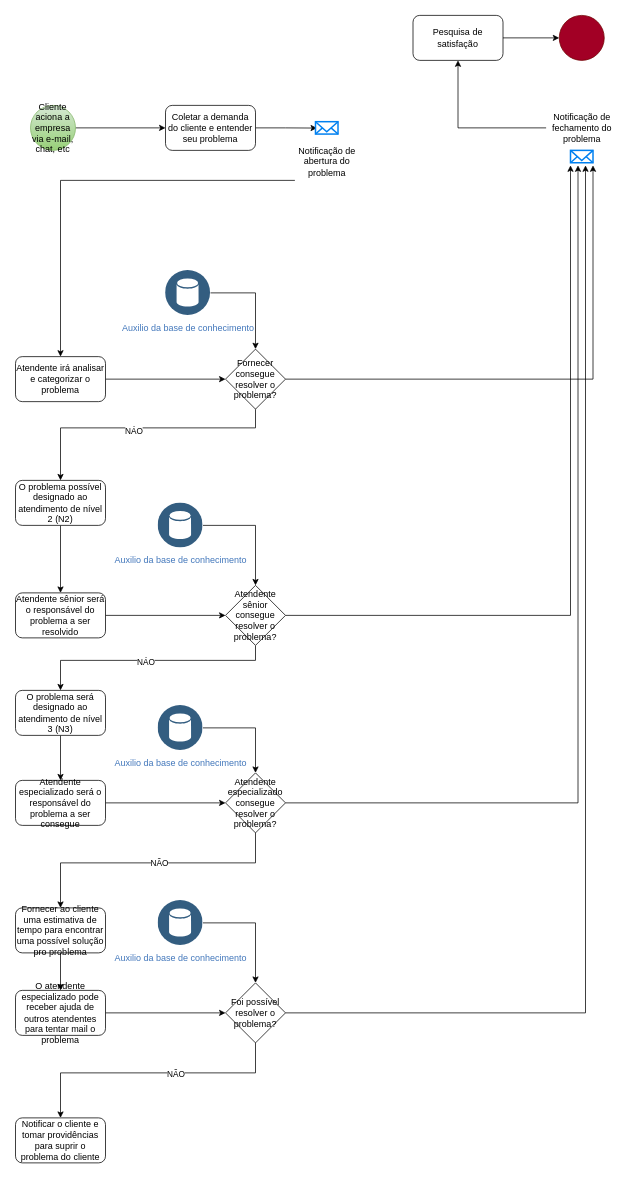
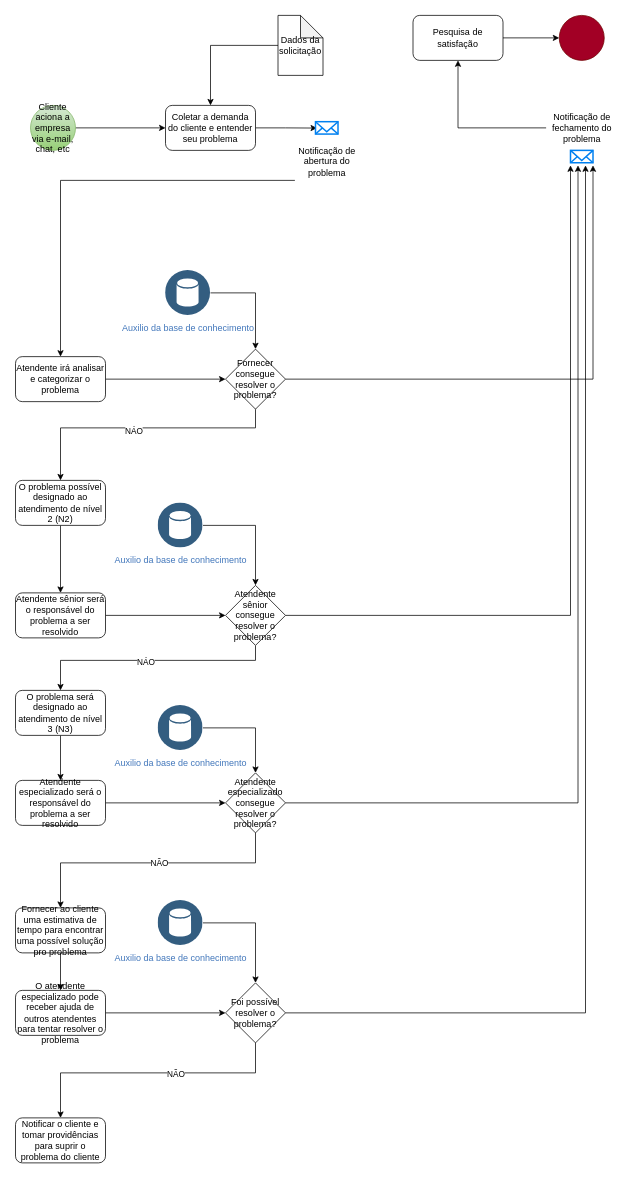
edge "Dados da solicitação" -> "Coletar a demanda do cliente e entender seu problema": added
node "Dados da solicitação": added
node "Atendente especializado será o responsável do problema a ser consegue": label "Atendente especializado será o responsável do problema a ser consegue" -> "Atendente especializado será o responsável do problema a ser resolvido"
node "O atendente especializado pode receber ajuda de outros atendentes para tentar mail o problema": label "O atendente especializado pode receber ajuda de outros atendentes para tentar mail o problema" -> "O atendente especializado pode receber ajuda de outros atendentes para tentar resolver o problema"
